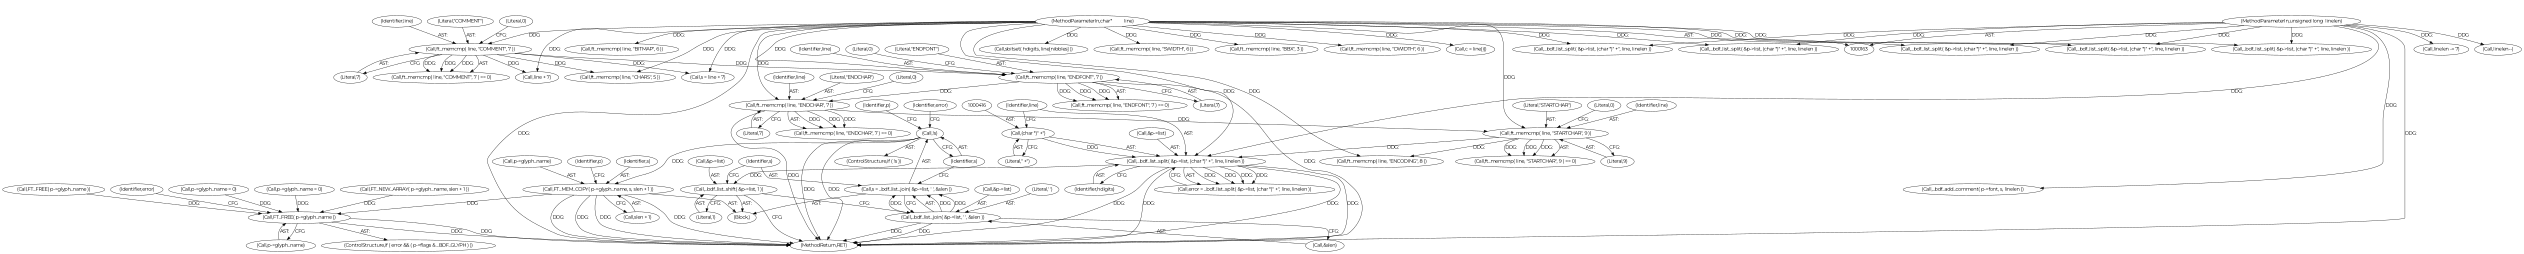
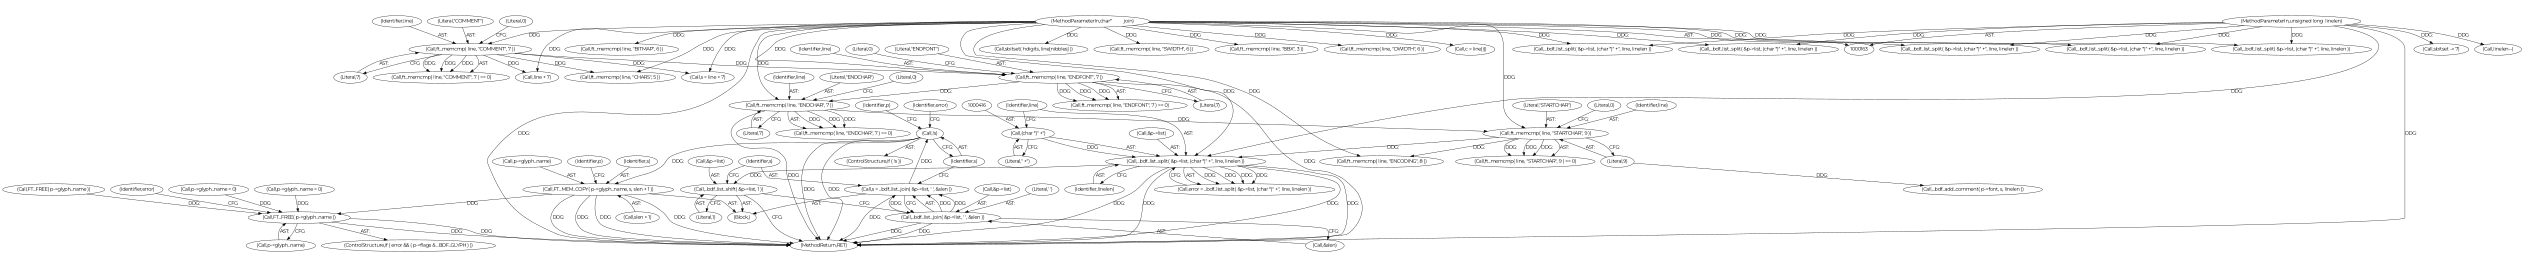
node "(MethodParameterIn,char*          line)": label "(MethodParameterIn,char*          line)" -> "(MethodParameterIn,char*          join)"
node "(Call,linelen -= 7)": label "(Call,linelen -= 7)" -> "(Call,sbitset -= 7)"
edge "(Call,s = _bdf_list_join( &p->list, ' ', &slen ))" -> "(Call,!s)": label "AST: " -> "DDG: "
edge "(MethodParameterIn,unsigned long  linelen)" -> "(Call,_bdf_add_comment( p->font, s, linelen ))": now "(Literal,9)" -> "(Call,_bdf_add_comment( p->font, s, linelen ))"
node "(Call,FT_NEW_ARRAY( p->glyph_name, slen + 1 ))": removed
node "(Identifier,hdigits)": label "(Identifier,hdigits)" -> "(Identifier,linelen)"
edge "(Call,FT_MEM_COPY( p->glyph_name, s, slen + 1 ))" -> "(Call,slen + 1)": removed, label "CFG:"
edge "(Call,s = _bdf_list_join( &p->list, ' ', &slen ))" -> "(MethodReturn,RET)": added, label "DDG:"
